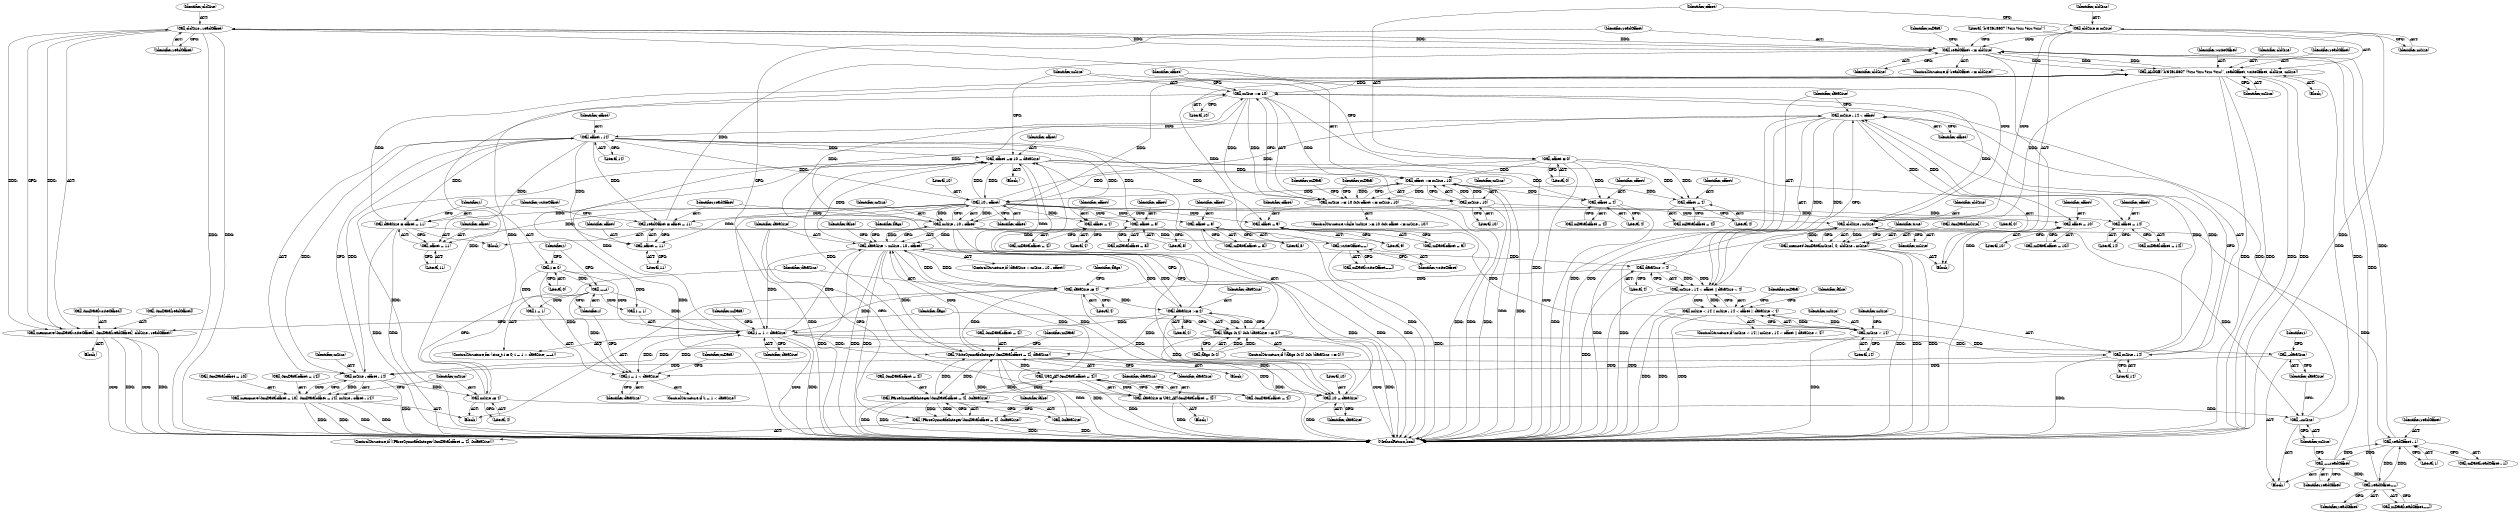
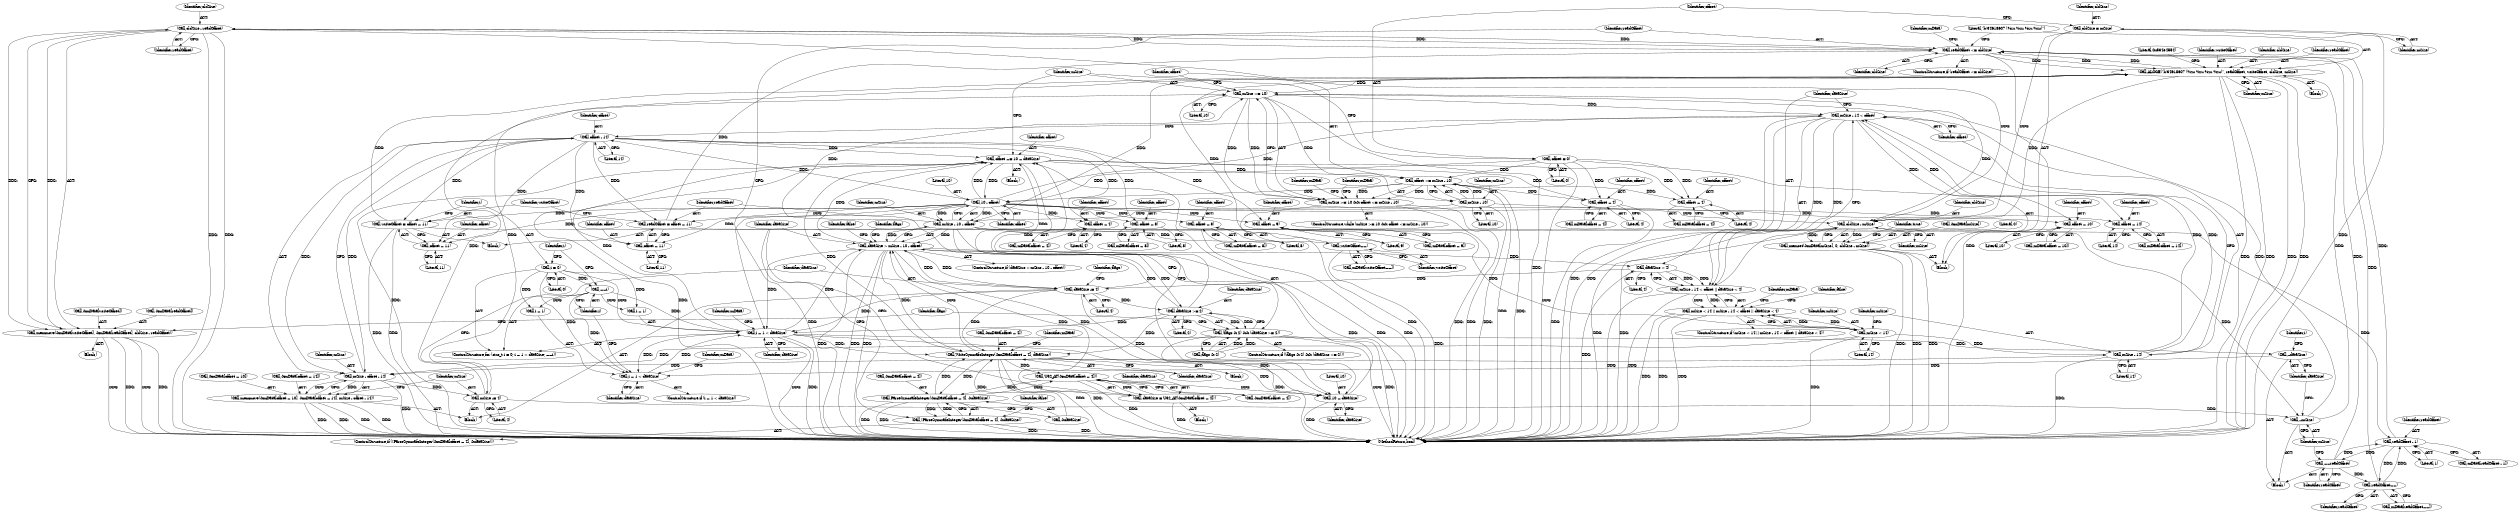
edge "(Call,oldSize = mSize)" -> "(Call,readOffset <= oldSize)": removed, label "DDG:"
node "(Literal,0x534e4554)": added
edge "(Call,mSize >= 10)" -> "(Call,mSize - 10 - offset)": now "(Call,mSize >= 10)" -> "(Call,mSize - 14 < offset)"
edge "(Call,mSize >= 10 && offset <= mSize - 10)" -> "(Call,offset <= mSize - 10)": removed, label "CFG:"
node "(Call,dataSize = offset + 11)": label "(Call,dataSize = offset + 11)" -> "(Call,writeOffset = offset + 11)"
edge "(Call,i = 0)" -> "(ControlStructure,for (size_t i = 0; i + 1 < dataSize; ++i))": added, label "AST:"
edge "(Call,dataSize >= 2)" -> "(Call,10 + dataSize)": now "(Call,U32_AT(&mData[offset + 4]))" -> "(Call,10 + dataSize)"
